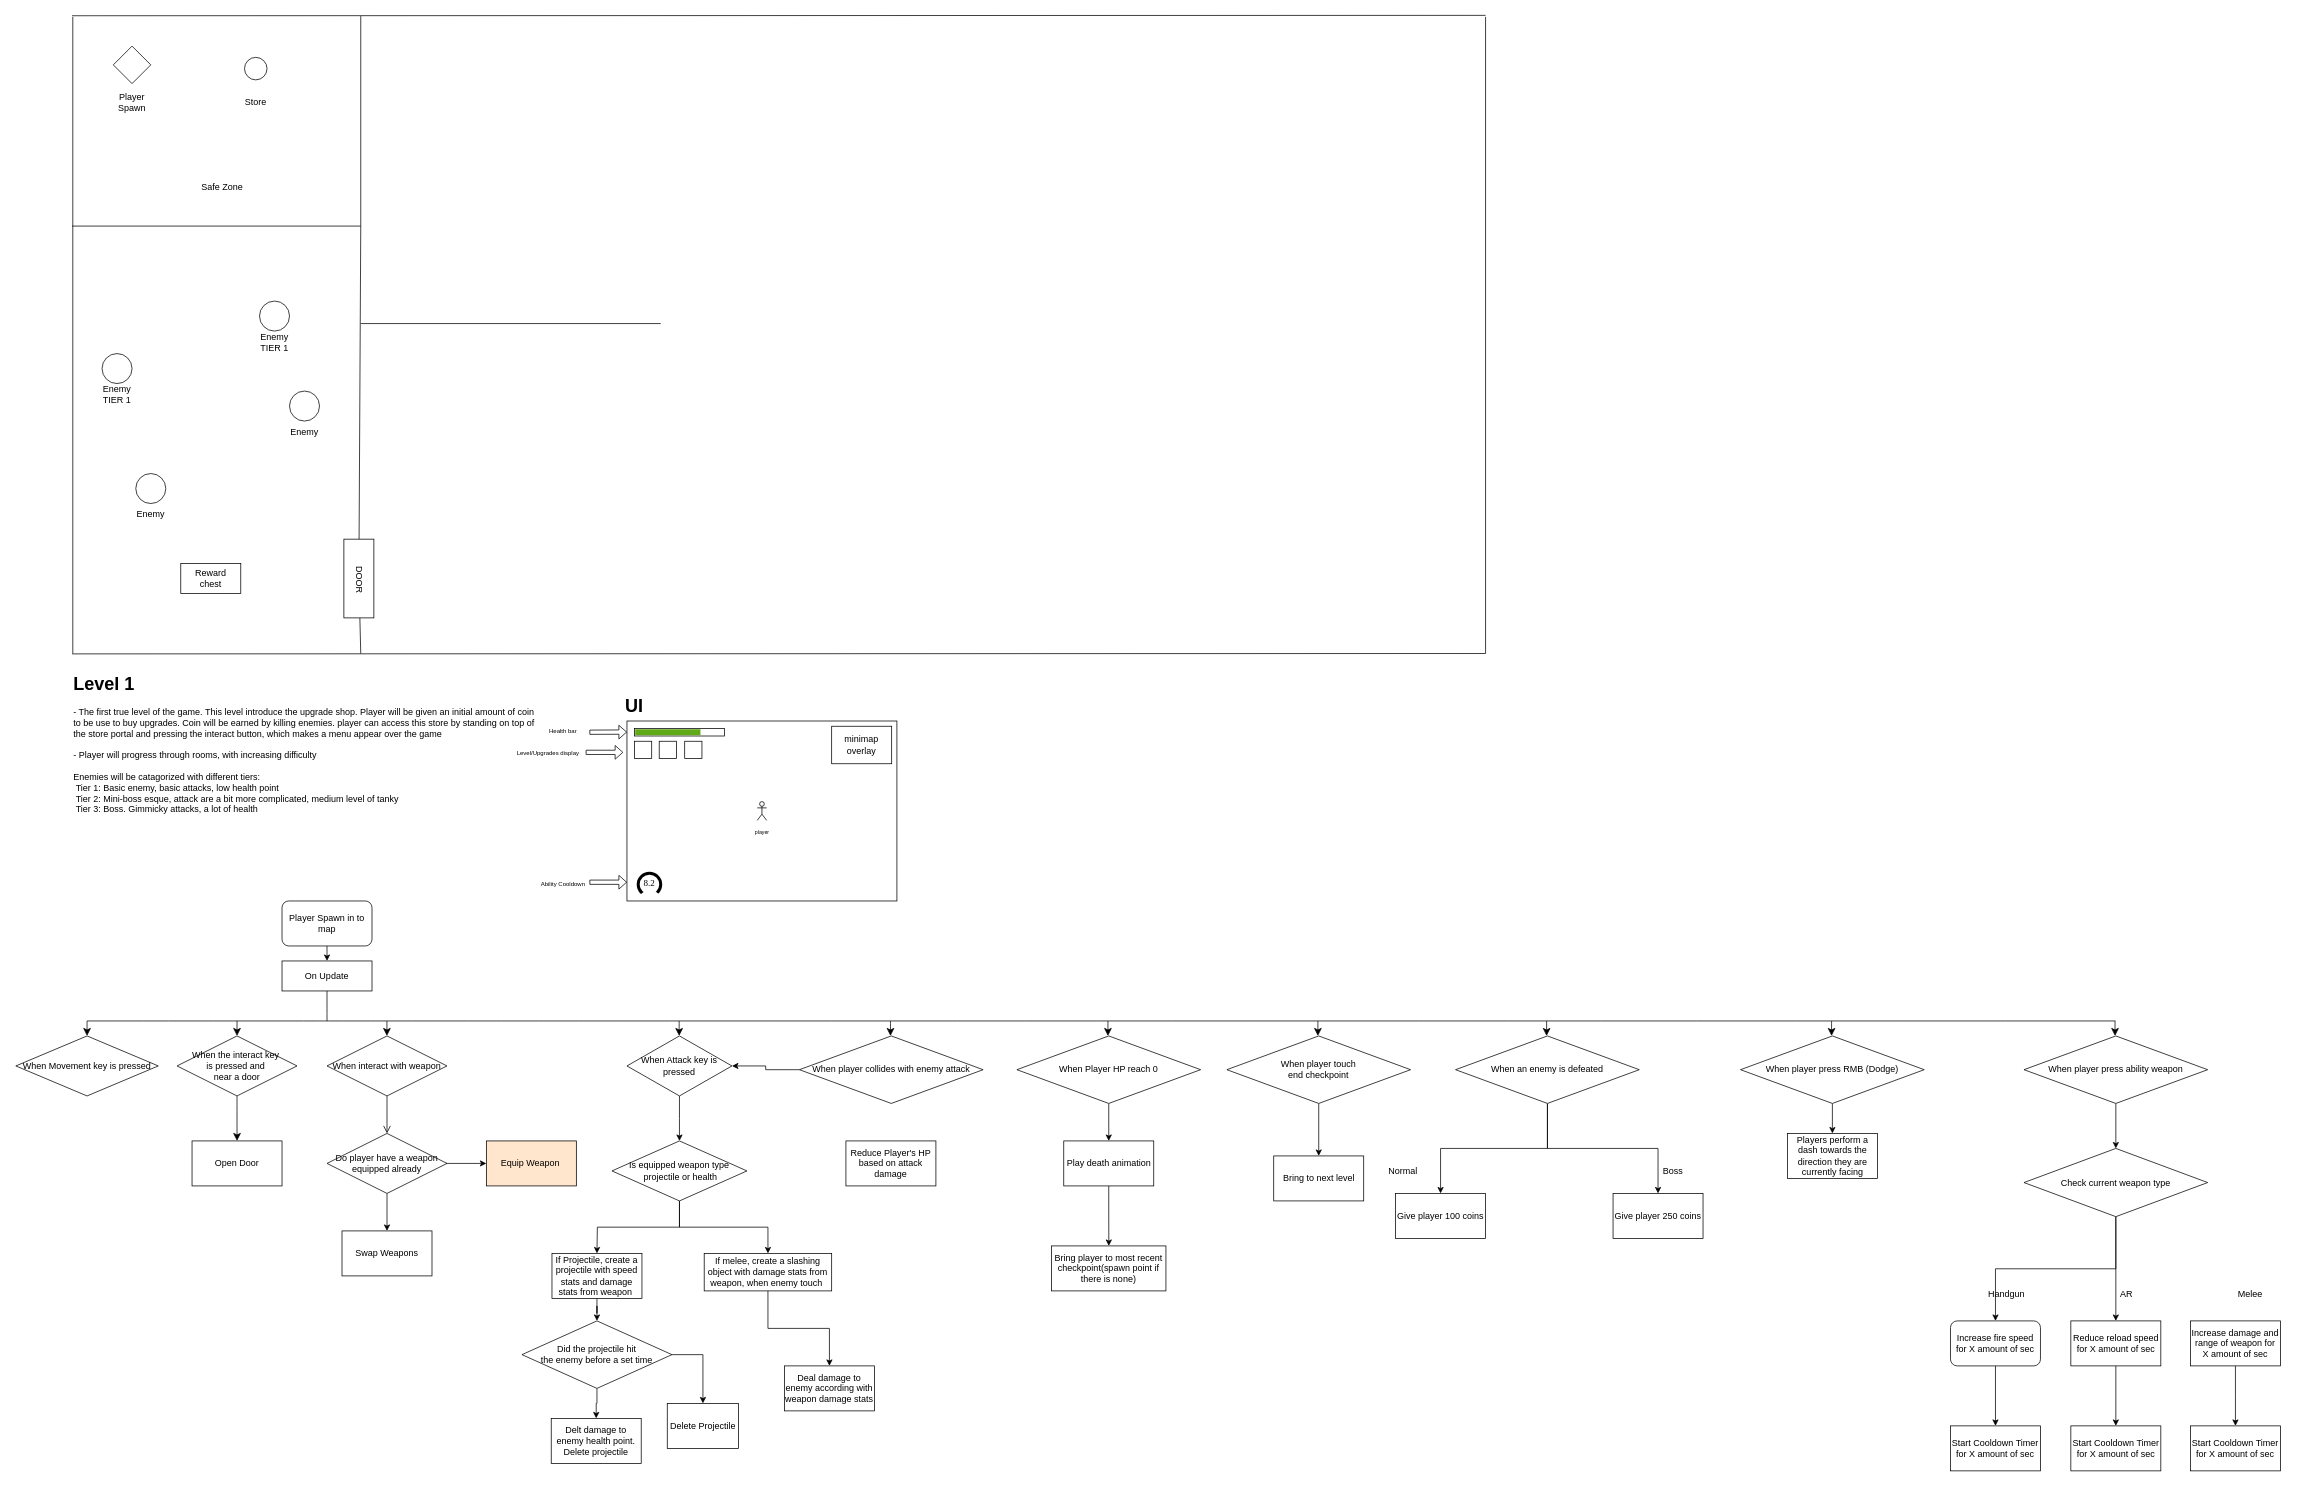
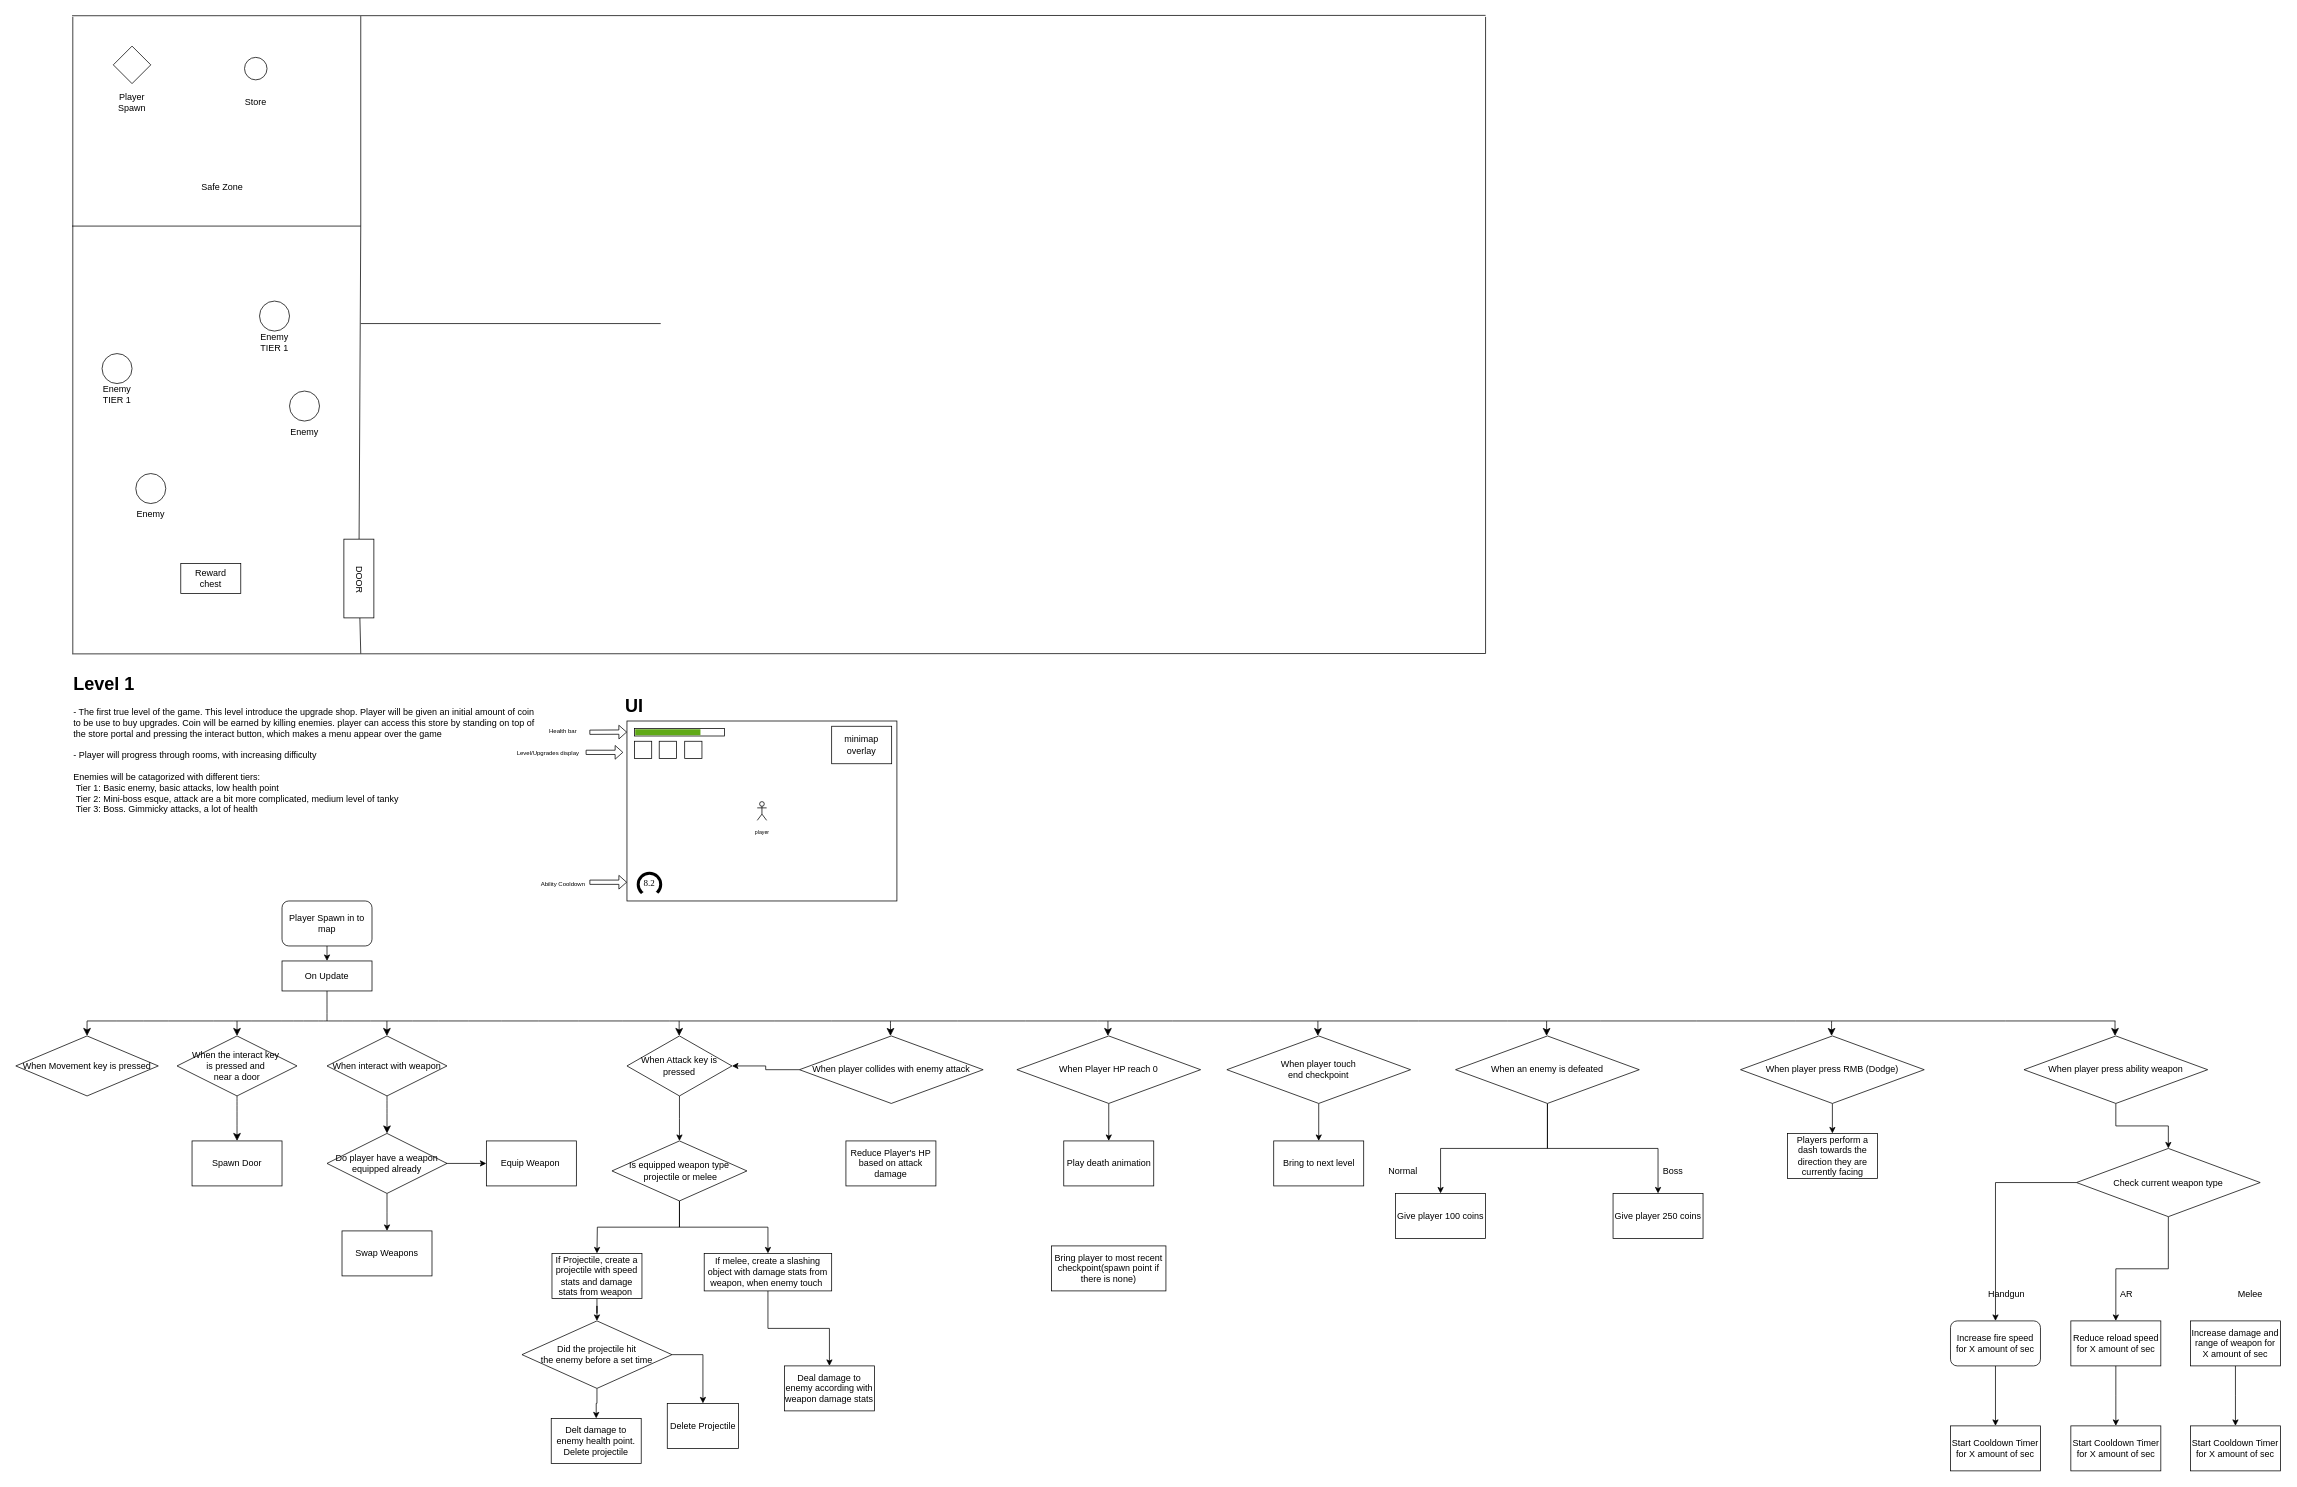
edge "When interact with weapon" -> "Do player have a weapon equipped already": arrowhead open -> classic
node "Open Door": label "Open Door" -> "Spawn Door"
node "Equip Weapon": fillcolor #ffe6cc -> #ffffff
node "Is equipped weapon type projectile or health": label "Is equipped weapon type projectile or health" -> "Is equipped weapon type projectile or melee"
node "Bring to next level": moved (1319, 1179) -> (1319, 1164)
node "Check current weapon type": moved (2116, 1183) -> (2168, 1183)
edge "Play death animation" -> "Bring player to most recent checkpoint(spawn point if there is none)": removed
